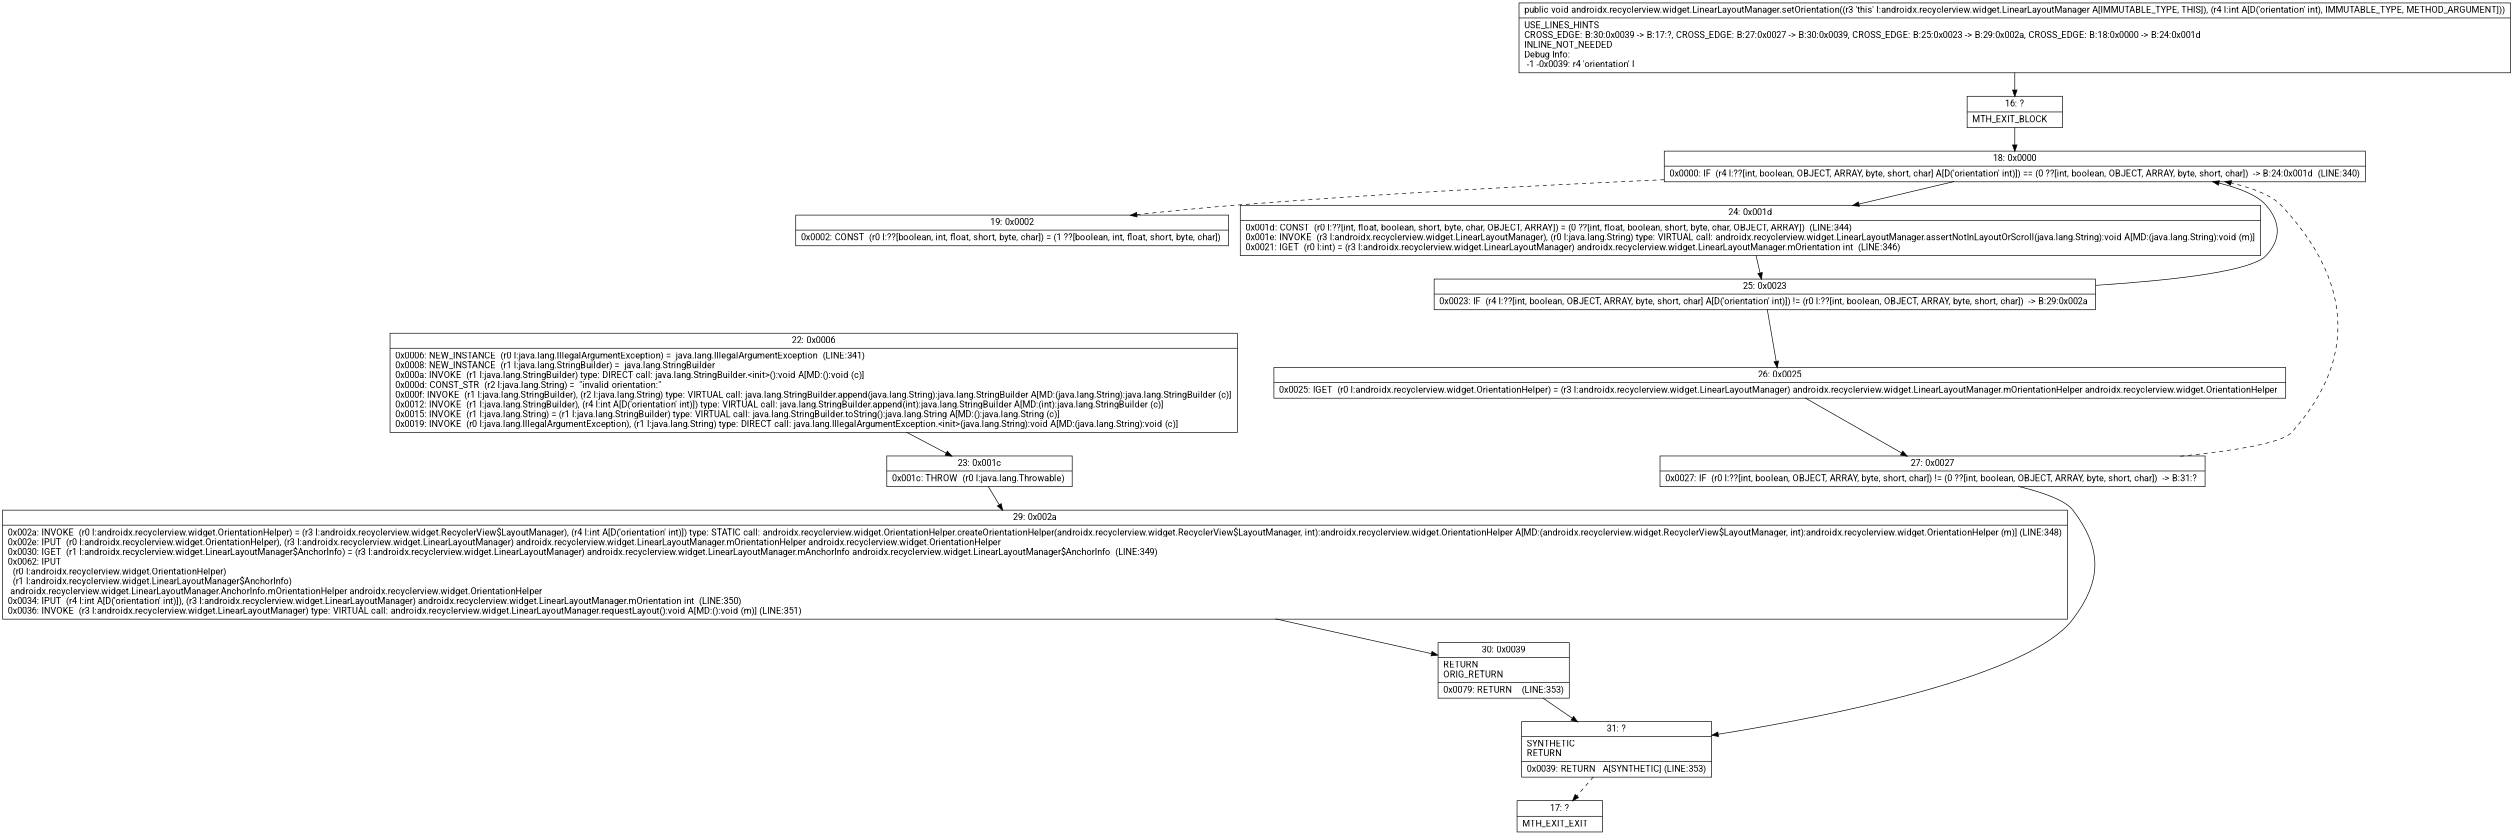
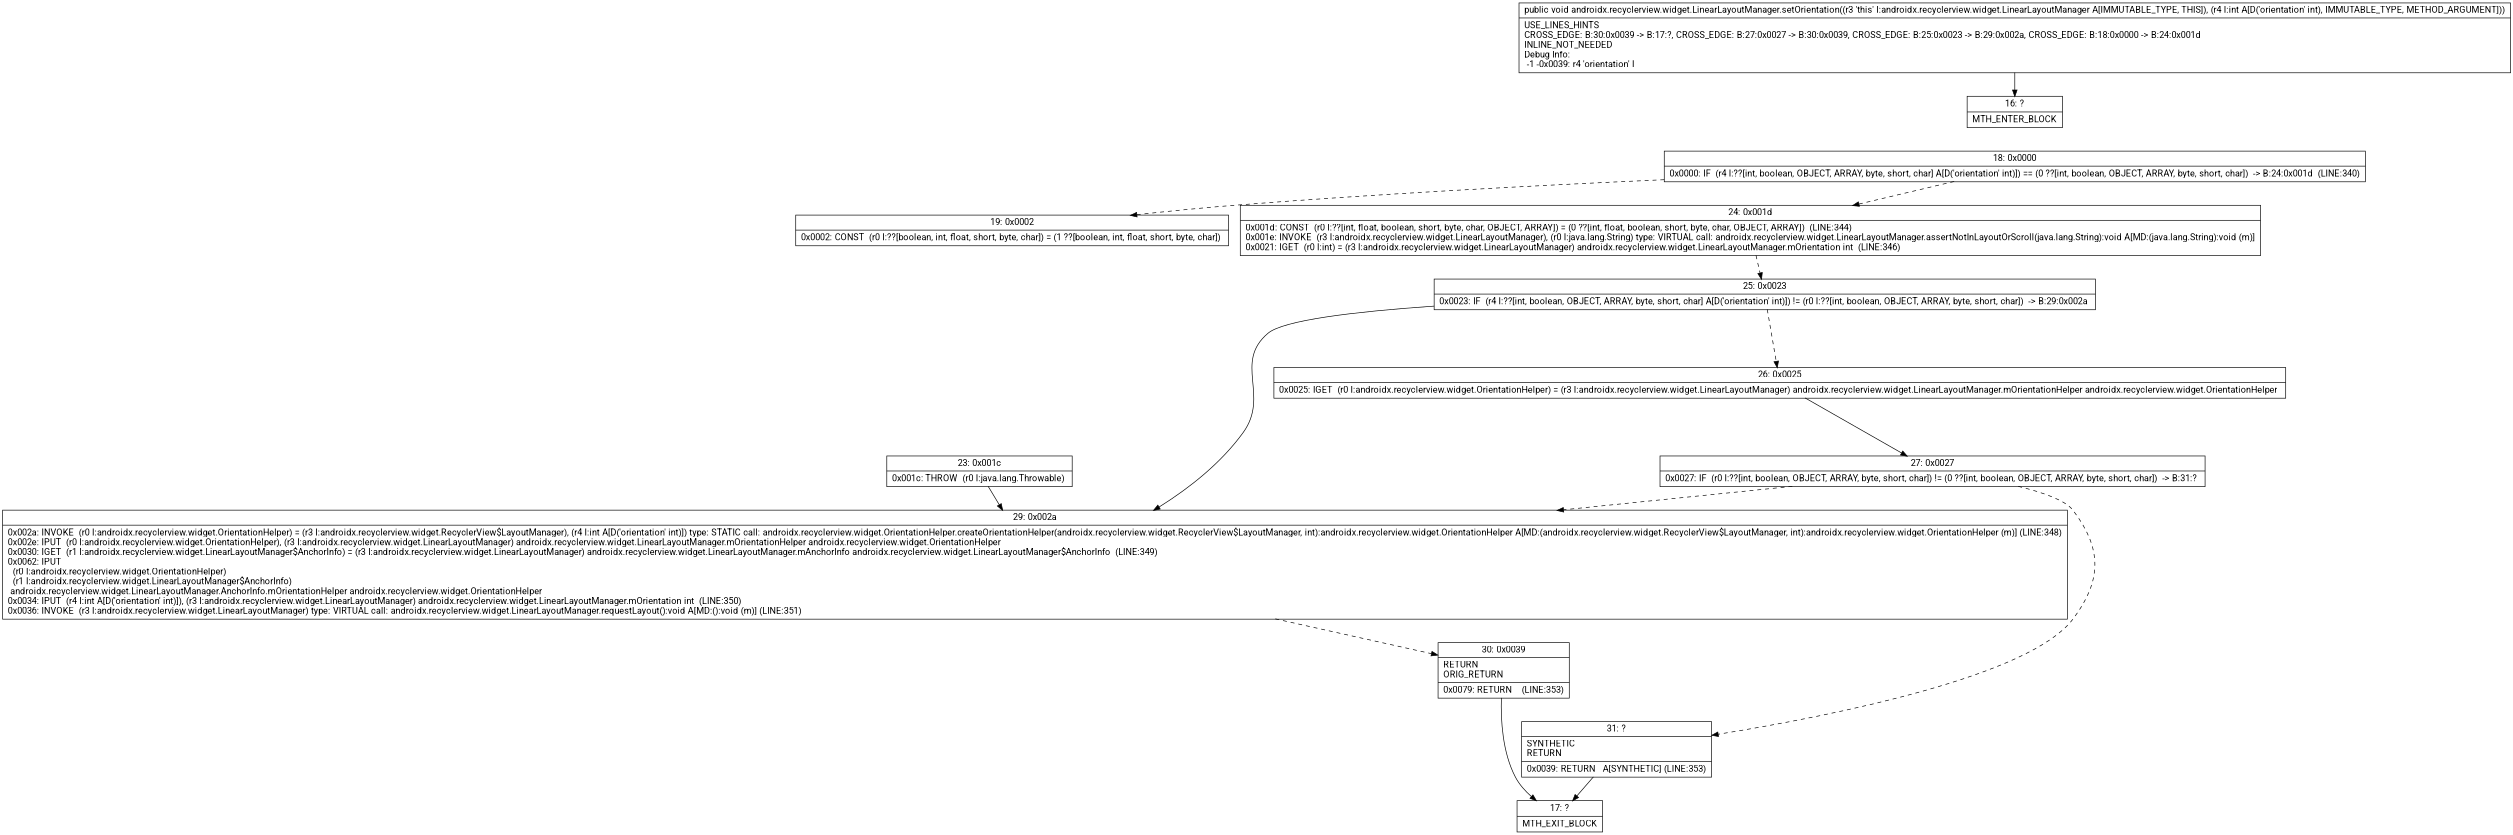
node "16: ?": text "MTH_EXIT_BLOCK" -> "MTH_ENTER_BLOCK"
edge "16: ?" -> "18: 0x0000": removed
edge "18: 0x0000" -> "24: 0x001d": style solid -> dashed
edge "24: 0x001d" -> "25: 0x0023": style solid -> dashed
edge "25: 0x0023" -> "18: 0x0000": now "25: 0x0023" -> "29: 0x002a"
edge "25: 0x0023" -> "26: 0x0025": style solid -> dashed
edge "27: 0x0027" -> "18: 0x0000": now "27: 0x0027" -> "29: 0x002a"
node "22: 0x0006": removed
edge "29: 0x002a" -> "30: 0x0039": style solid -> dashed
edge "27: 0x0027" -> "31: ?": style solid -> dashed
edge "30: 0x0039" -> "31: ?": now "30: 0x0039" -> "17: ?"
edge "31: ?" -> "17: ?": style dashed -> solid
node "17: ?": text "MTH_EXIT_EXIT" -> "MTH_EXIT_BLOCK"
